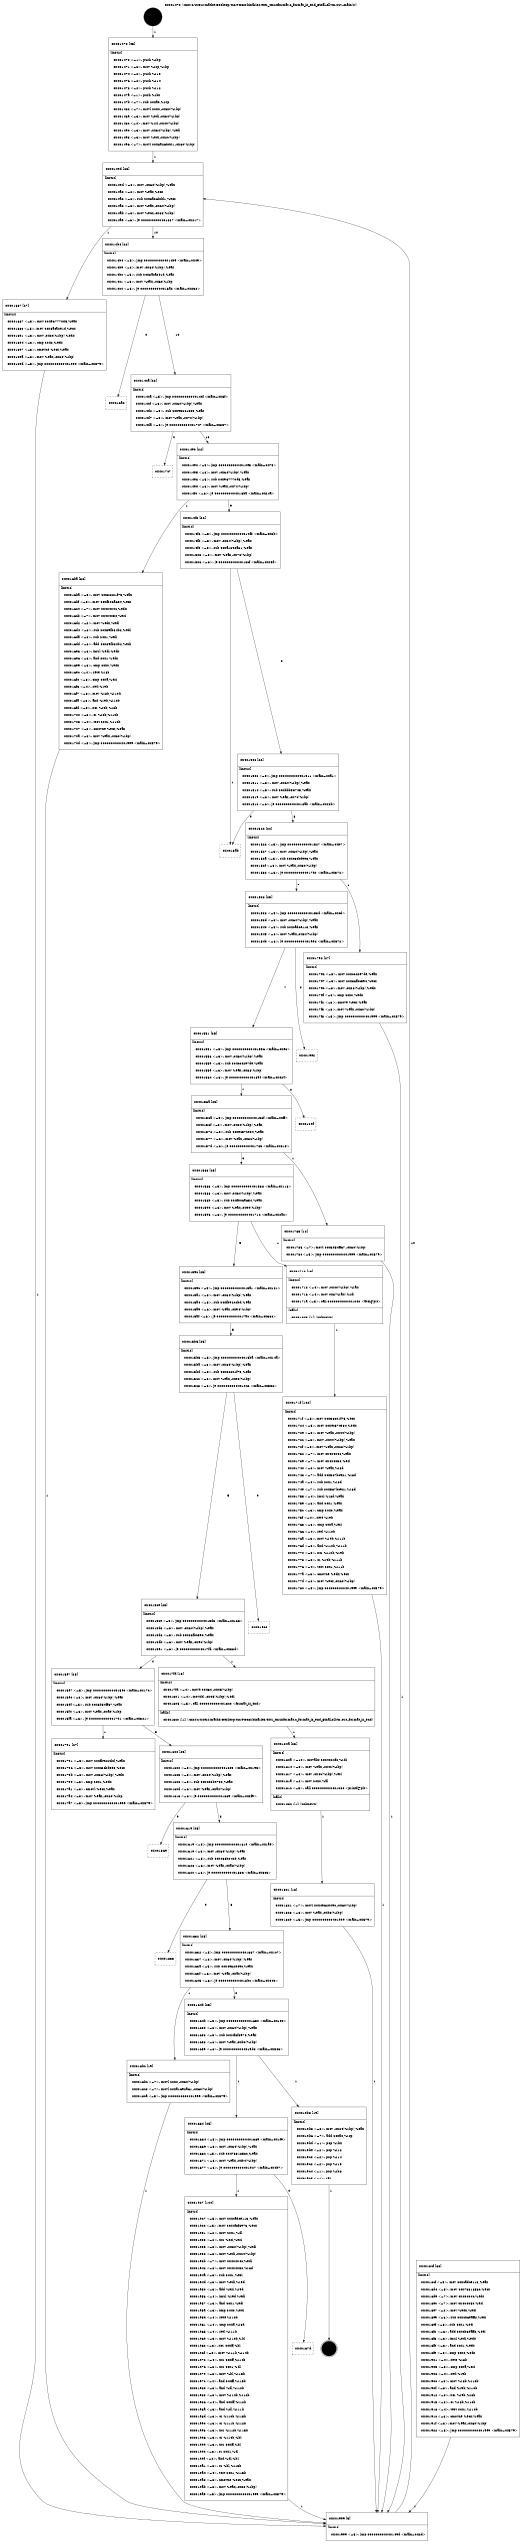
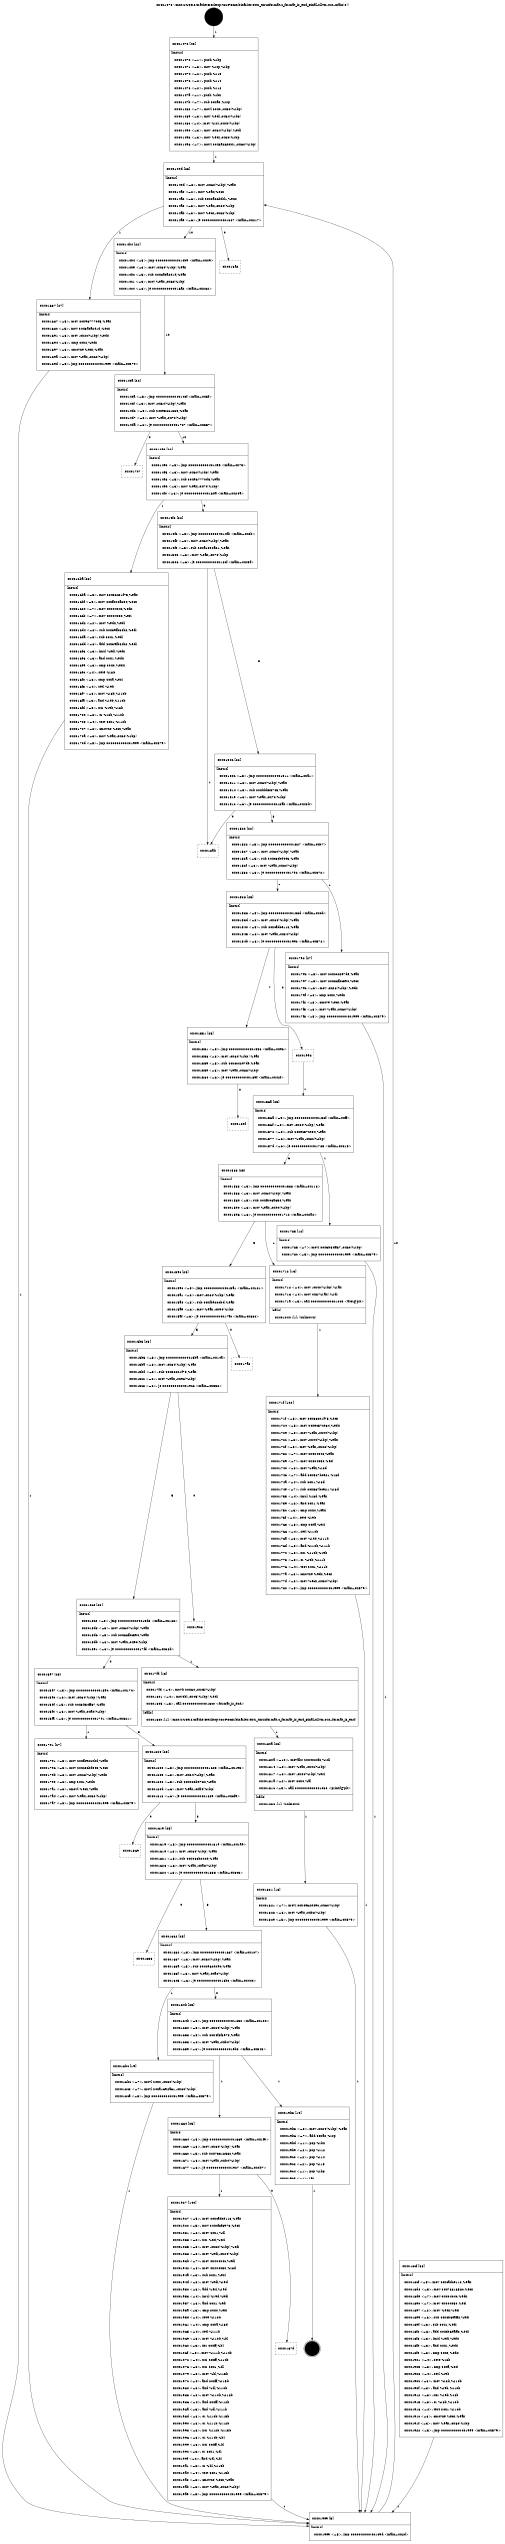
edge "0x4014b4 [22]" -> "0x4016a2": now "0x40149d [23]" -> "0x4016a2"
edge "0x401551 [25]" -> "0x40156a [25]": now "0x4019e2" -> "0x40156a [25]"
node "0x4017ac": added
